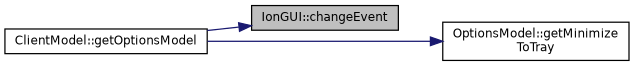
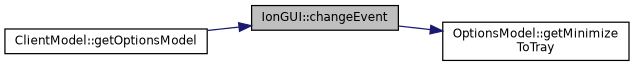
edge "ClientModel::getOptionsModel" -> "OptionsModel::getMinimize ToTray": now "IonGUI::changeEvent" -> "OptionsModel::getMinimize ToTray"
